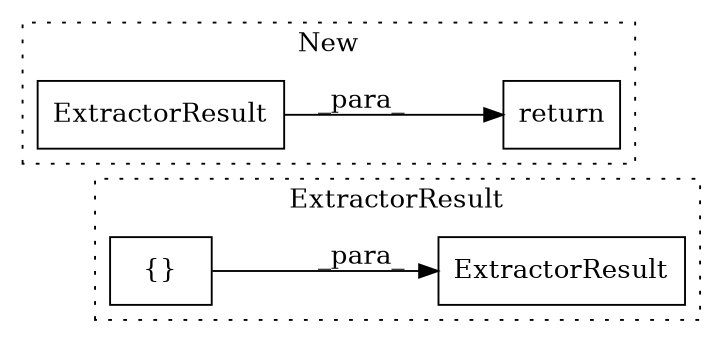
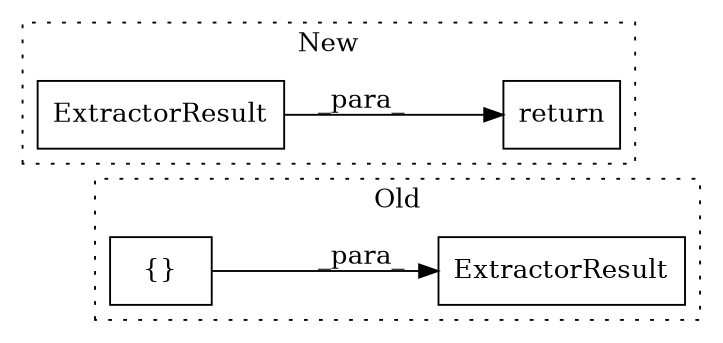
cluster "ExtractorResult": label "ExtractorResult" -> "Old"
